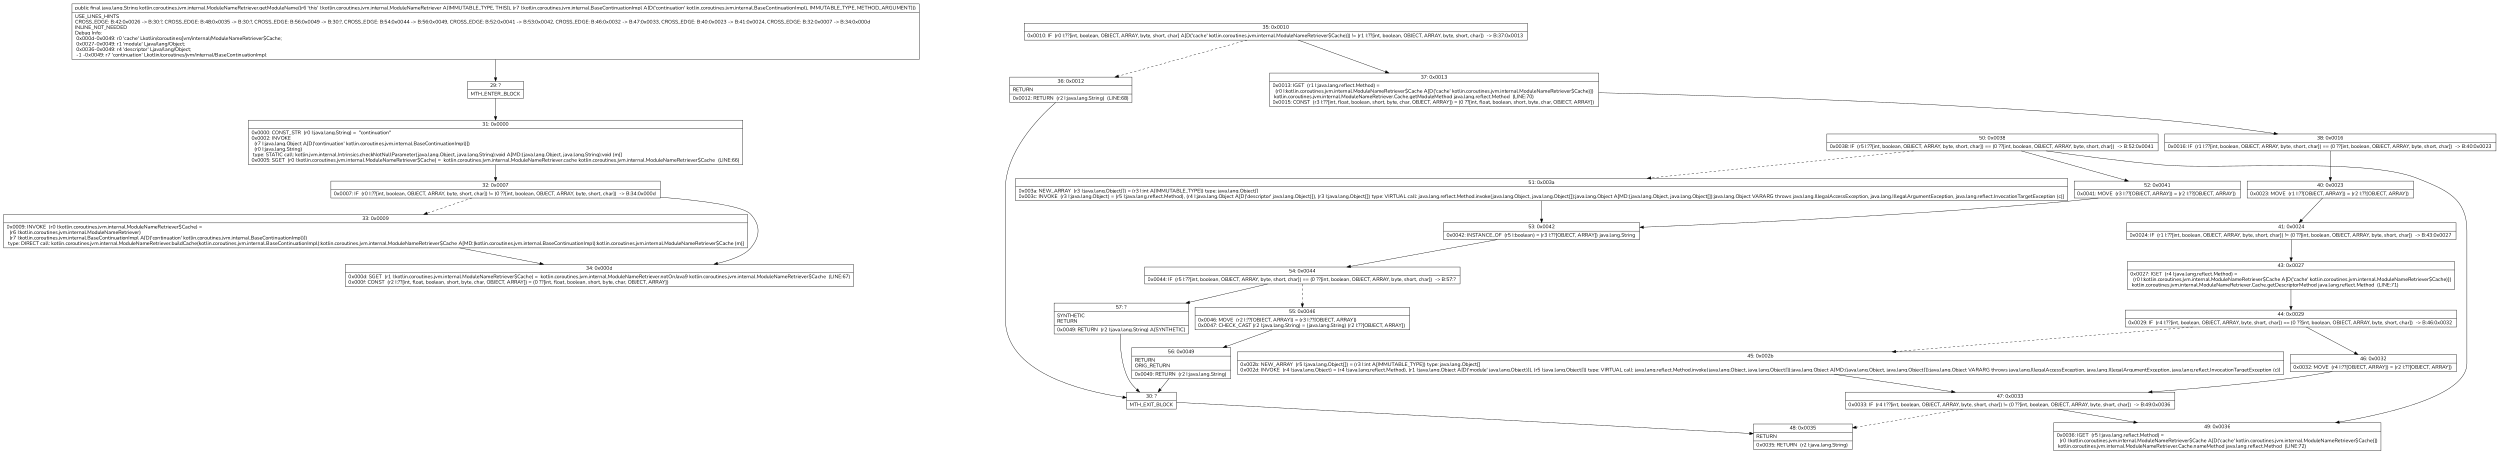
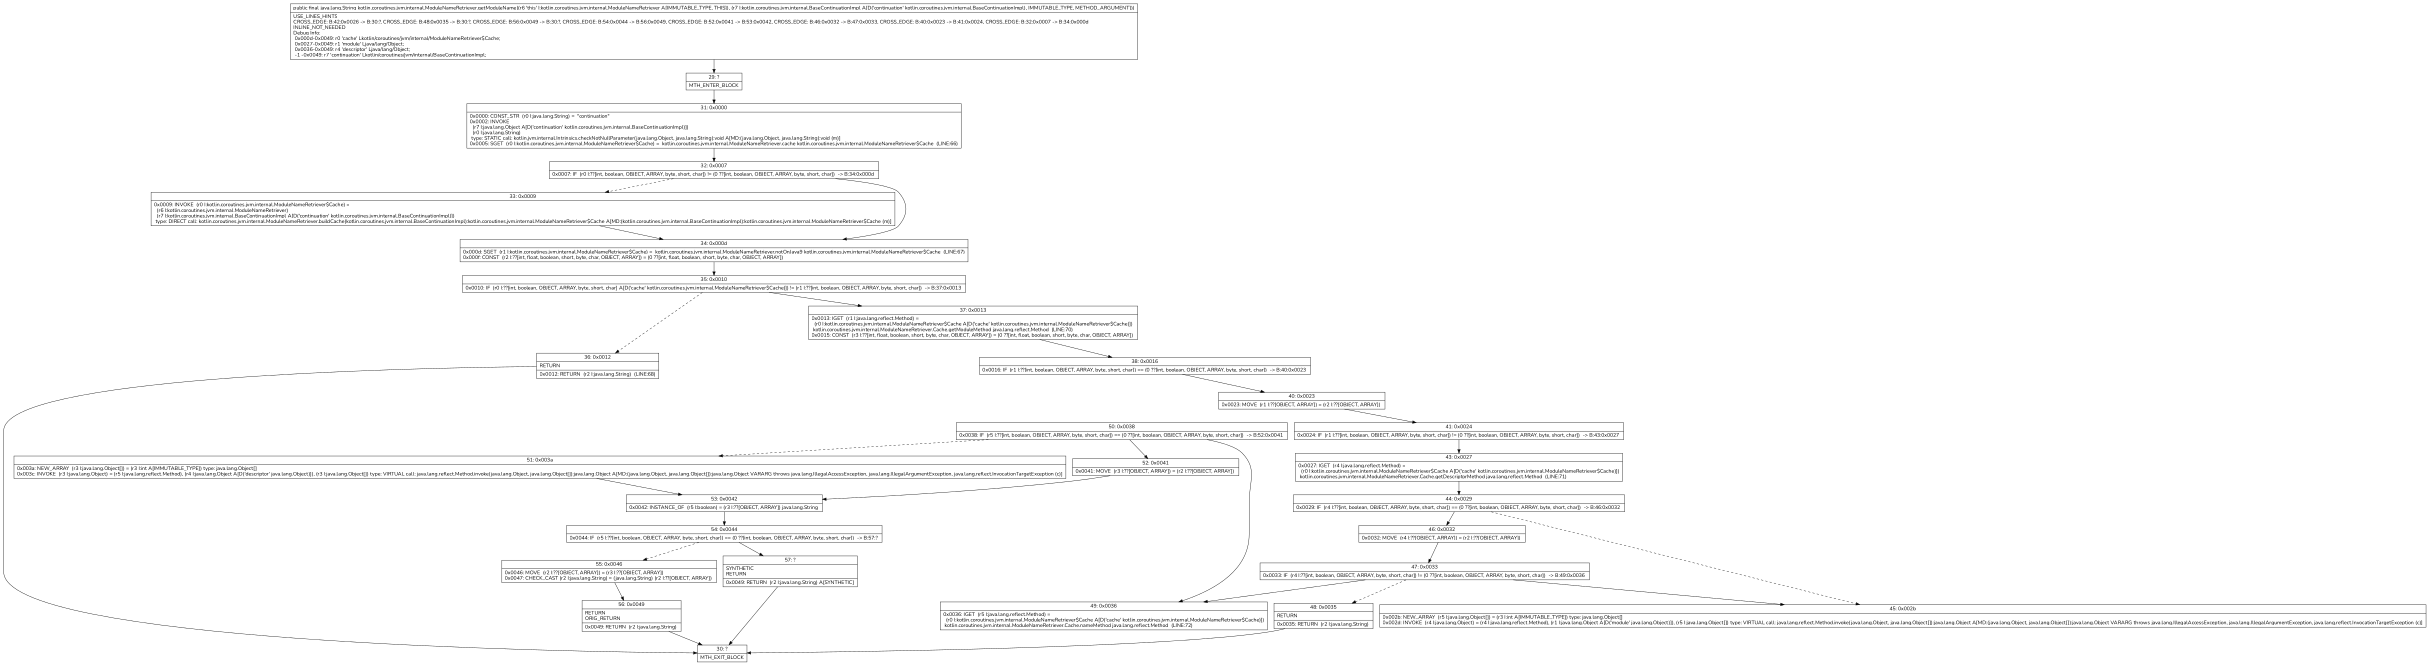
edge "34: 0x000d" -> "35: 0x0010": added
edge "45: 0x002b" -> "47: 0x0033": reversed
edge "30: ?" -> "48: 0x0035": reversed
